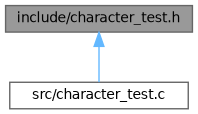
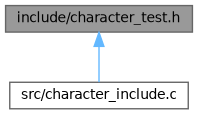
node "src/character_test.c": label "src/character_test.c" -> "src/character_include.c"
